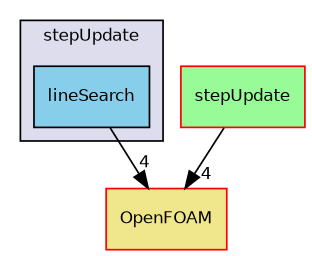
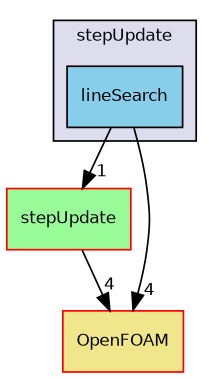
edge "lineSearch" -> "stepUpdate": added
